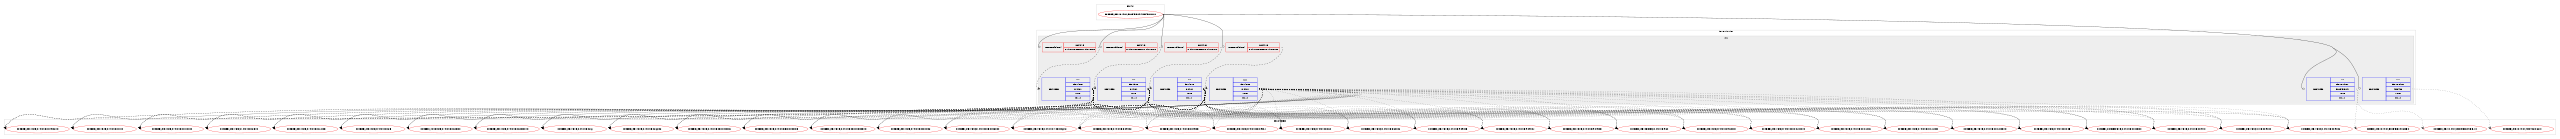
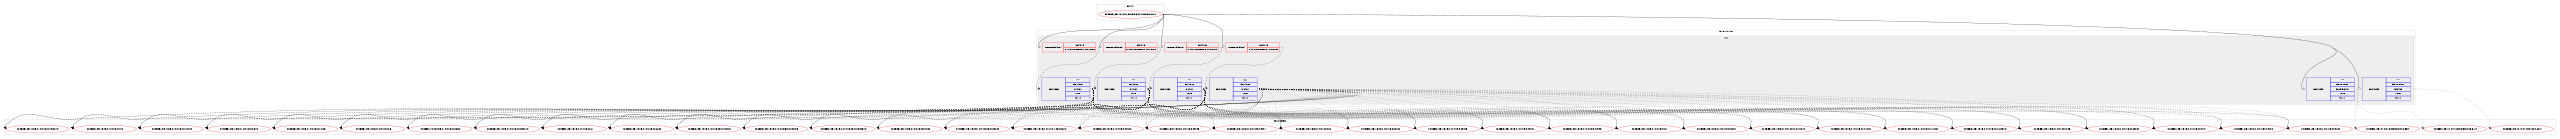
node "portage://dev-lang/python-3.8.19_p3": label "portage://dev-lang/python-3.8.19_p3" -> "portage://auth-lang/python-3.8.19_p3"
node "portage://dev-targets/python-3.9.20": label "portage://dev-targets/python-3.9.20" -> "portage://dev-lang/python-3.9.20"
node "portage://portage-lang/python-3.10.15_p1": label "portage://portage-lang/python-3.10.15_p1" -> "portage://dev-lang/python-3.10.15_p1"
node "portage://dev-lang/run-3.11.9_p1": label "portage://dev-lang/run-3.11.9_p1" -> "portage://dev-lang/python-3.11.9_p1"
node "targets://dev-python/google-auth-2.35.0": label "targets://dev-python/google-auth-2.35.0" -> "portage://dev-python/google-auth-2.35.0"
